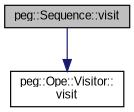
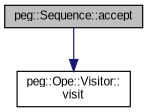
node "peg::Sequence::visit": label "peg::Sequence::visit" -> "peg::Sequence::accept"
